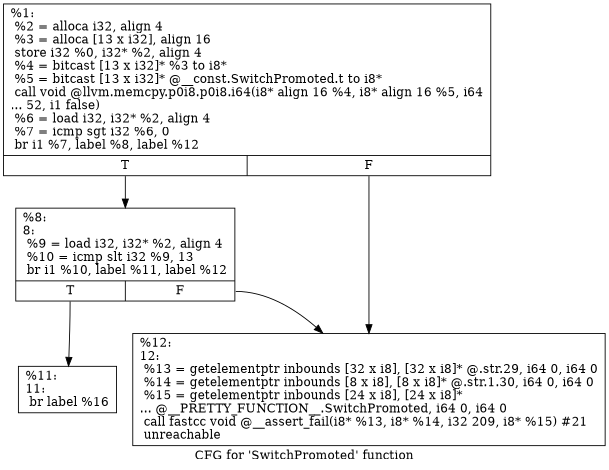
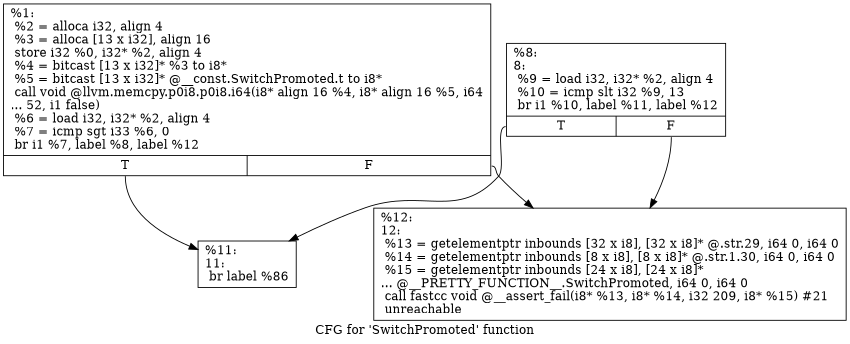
node "%1:": text "%7 = icmp sgt i32 %6, 0" -> "%7 = icmp sgt i33 %6, 0"
edge "%1:" -> "%8:": now "%1:" -> "%11:"
node "%11:": text "br label %16" -> "br label %86"
